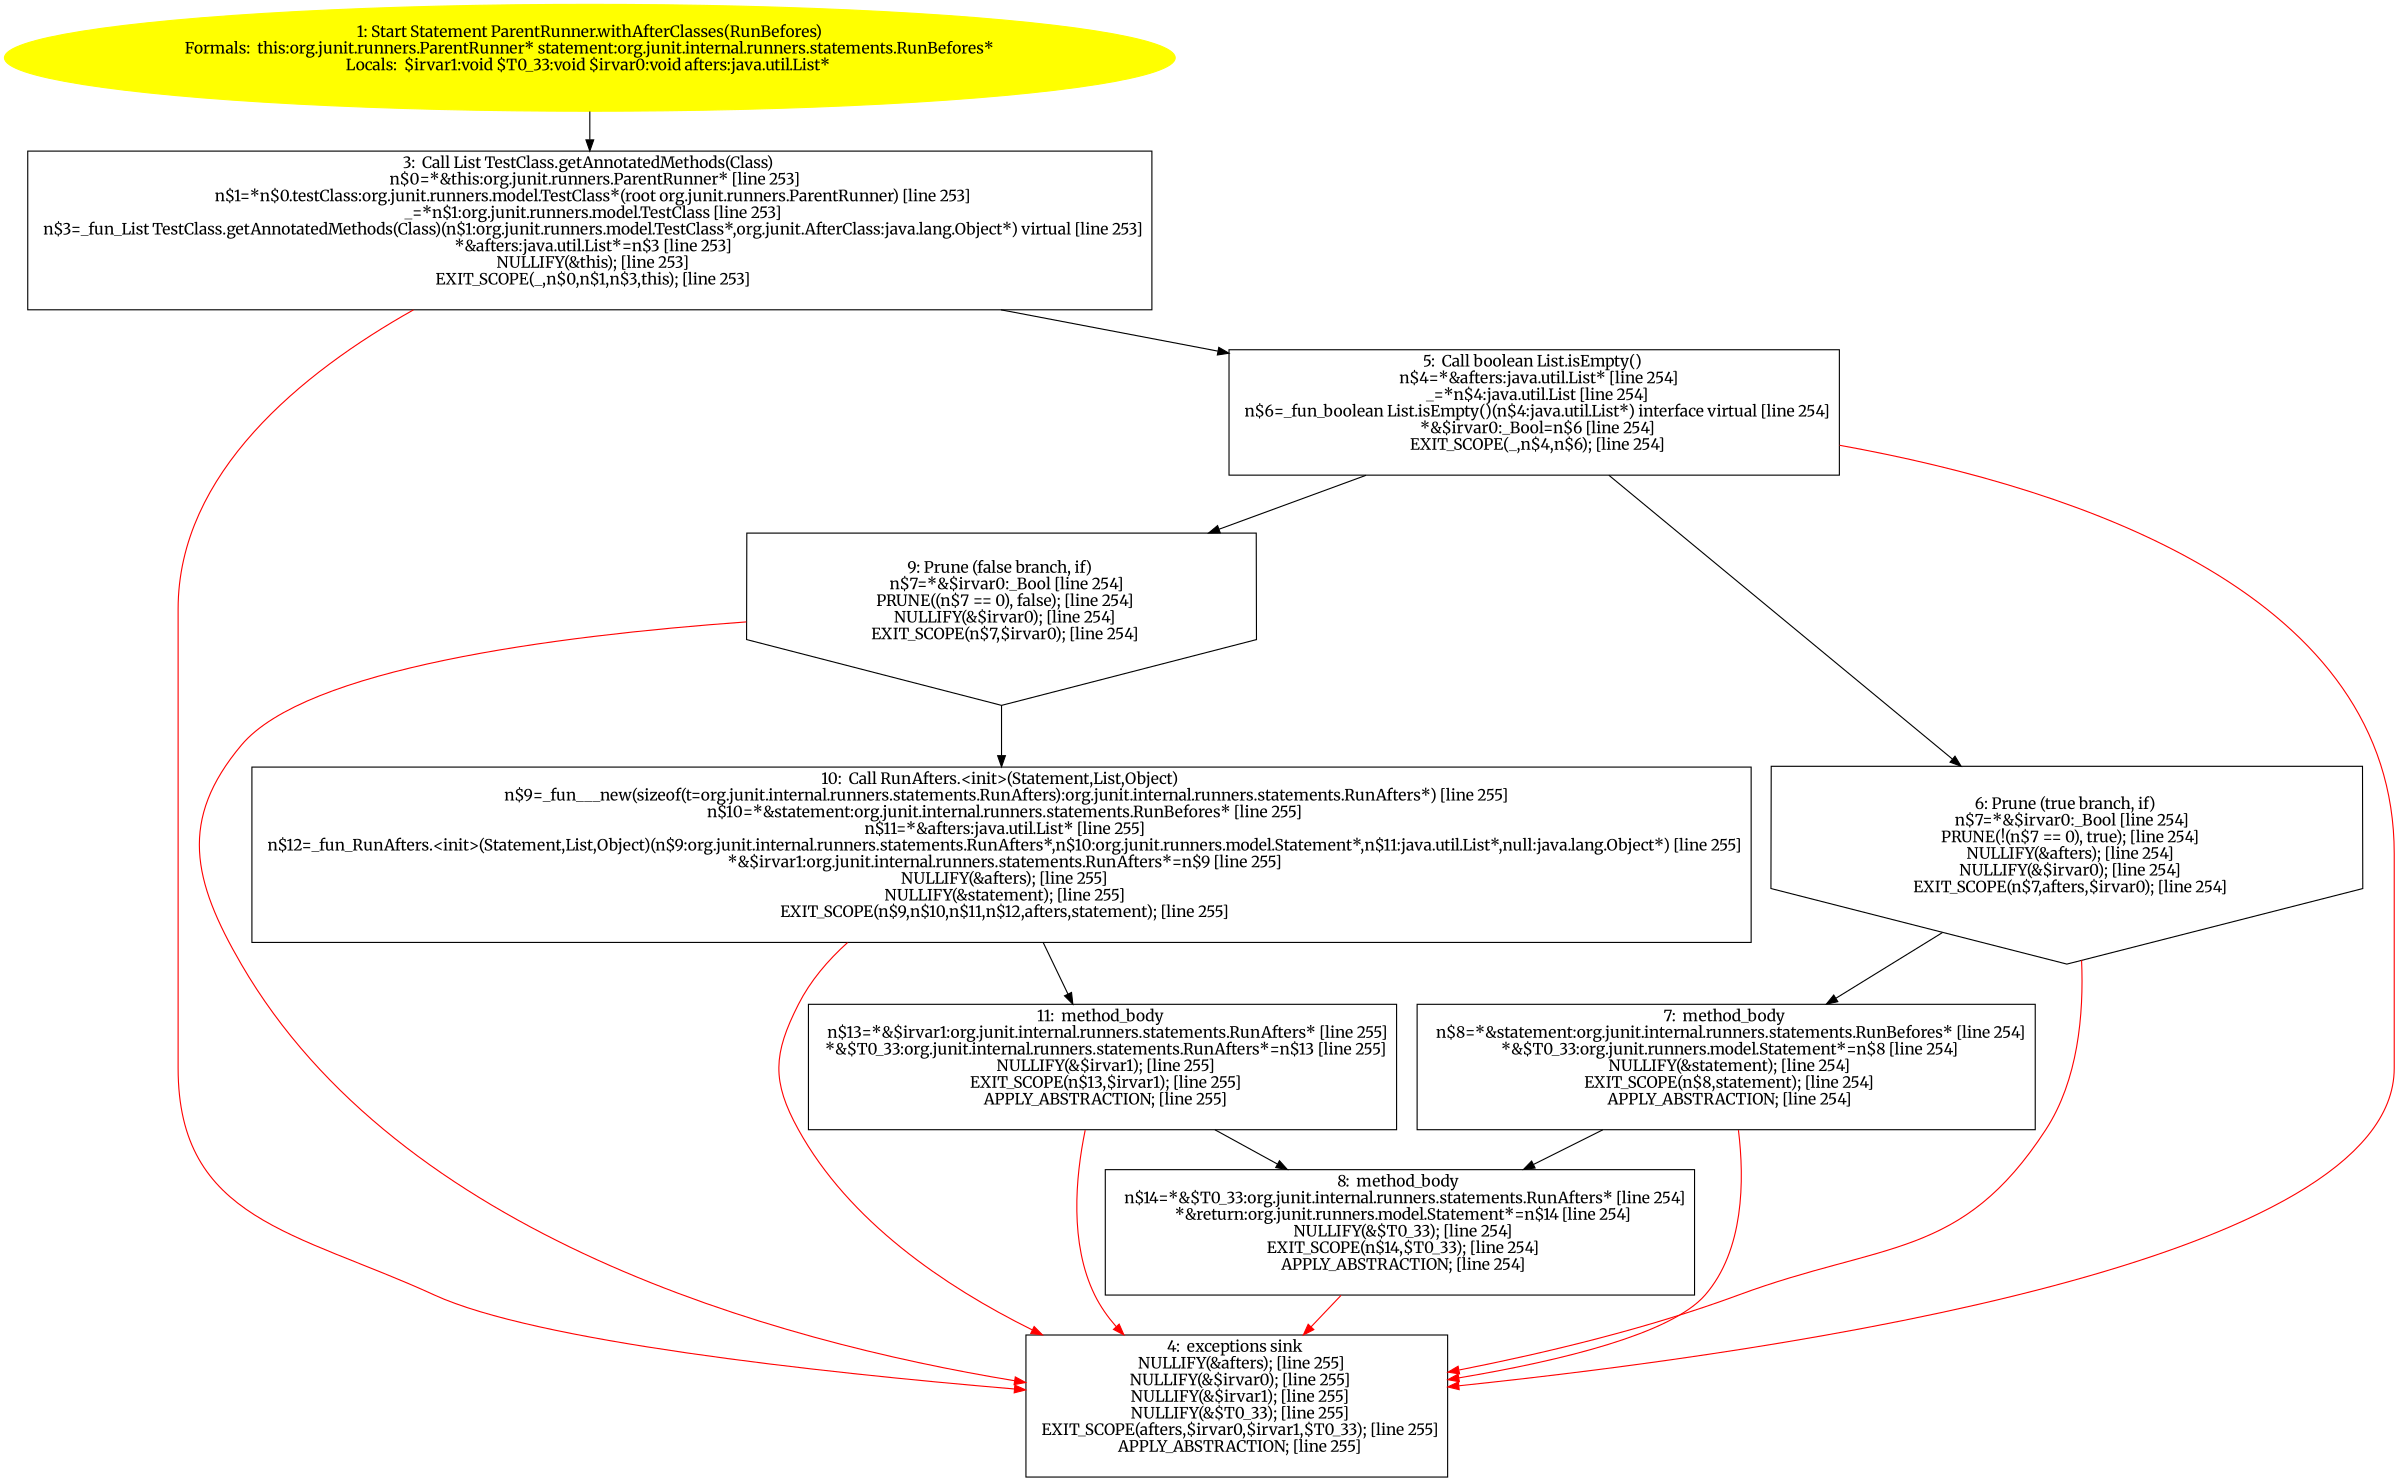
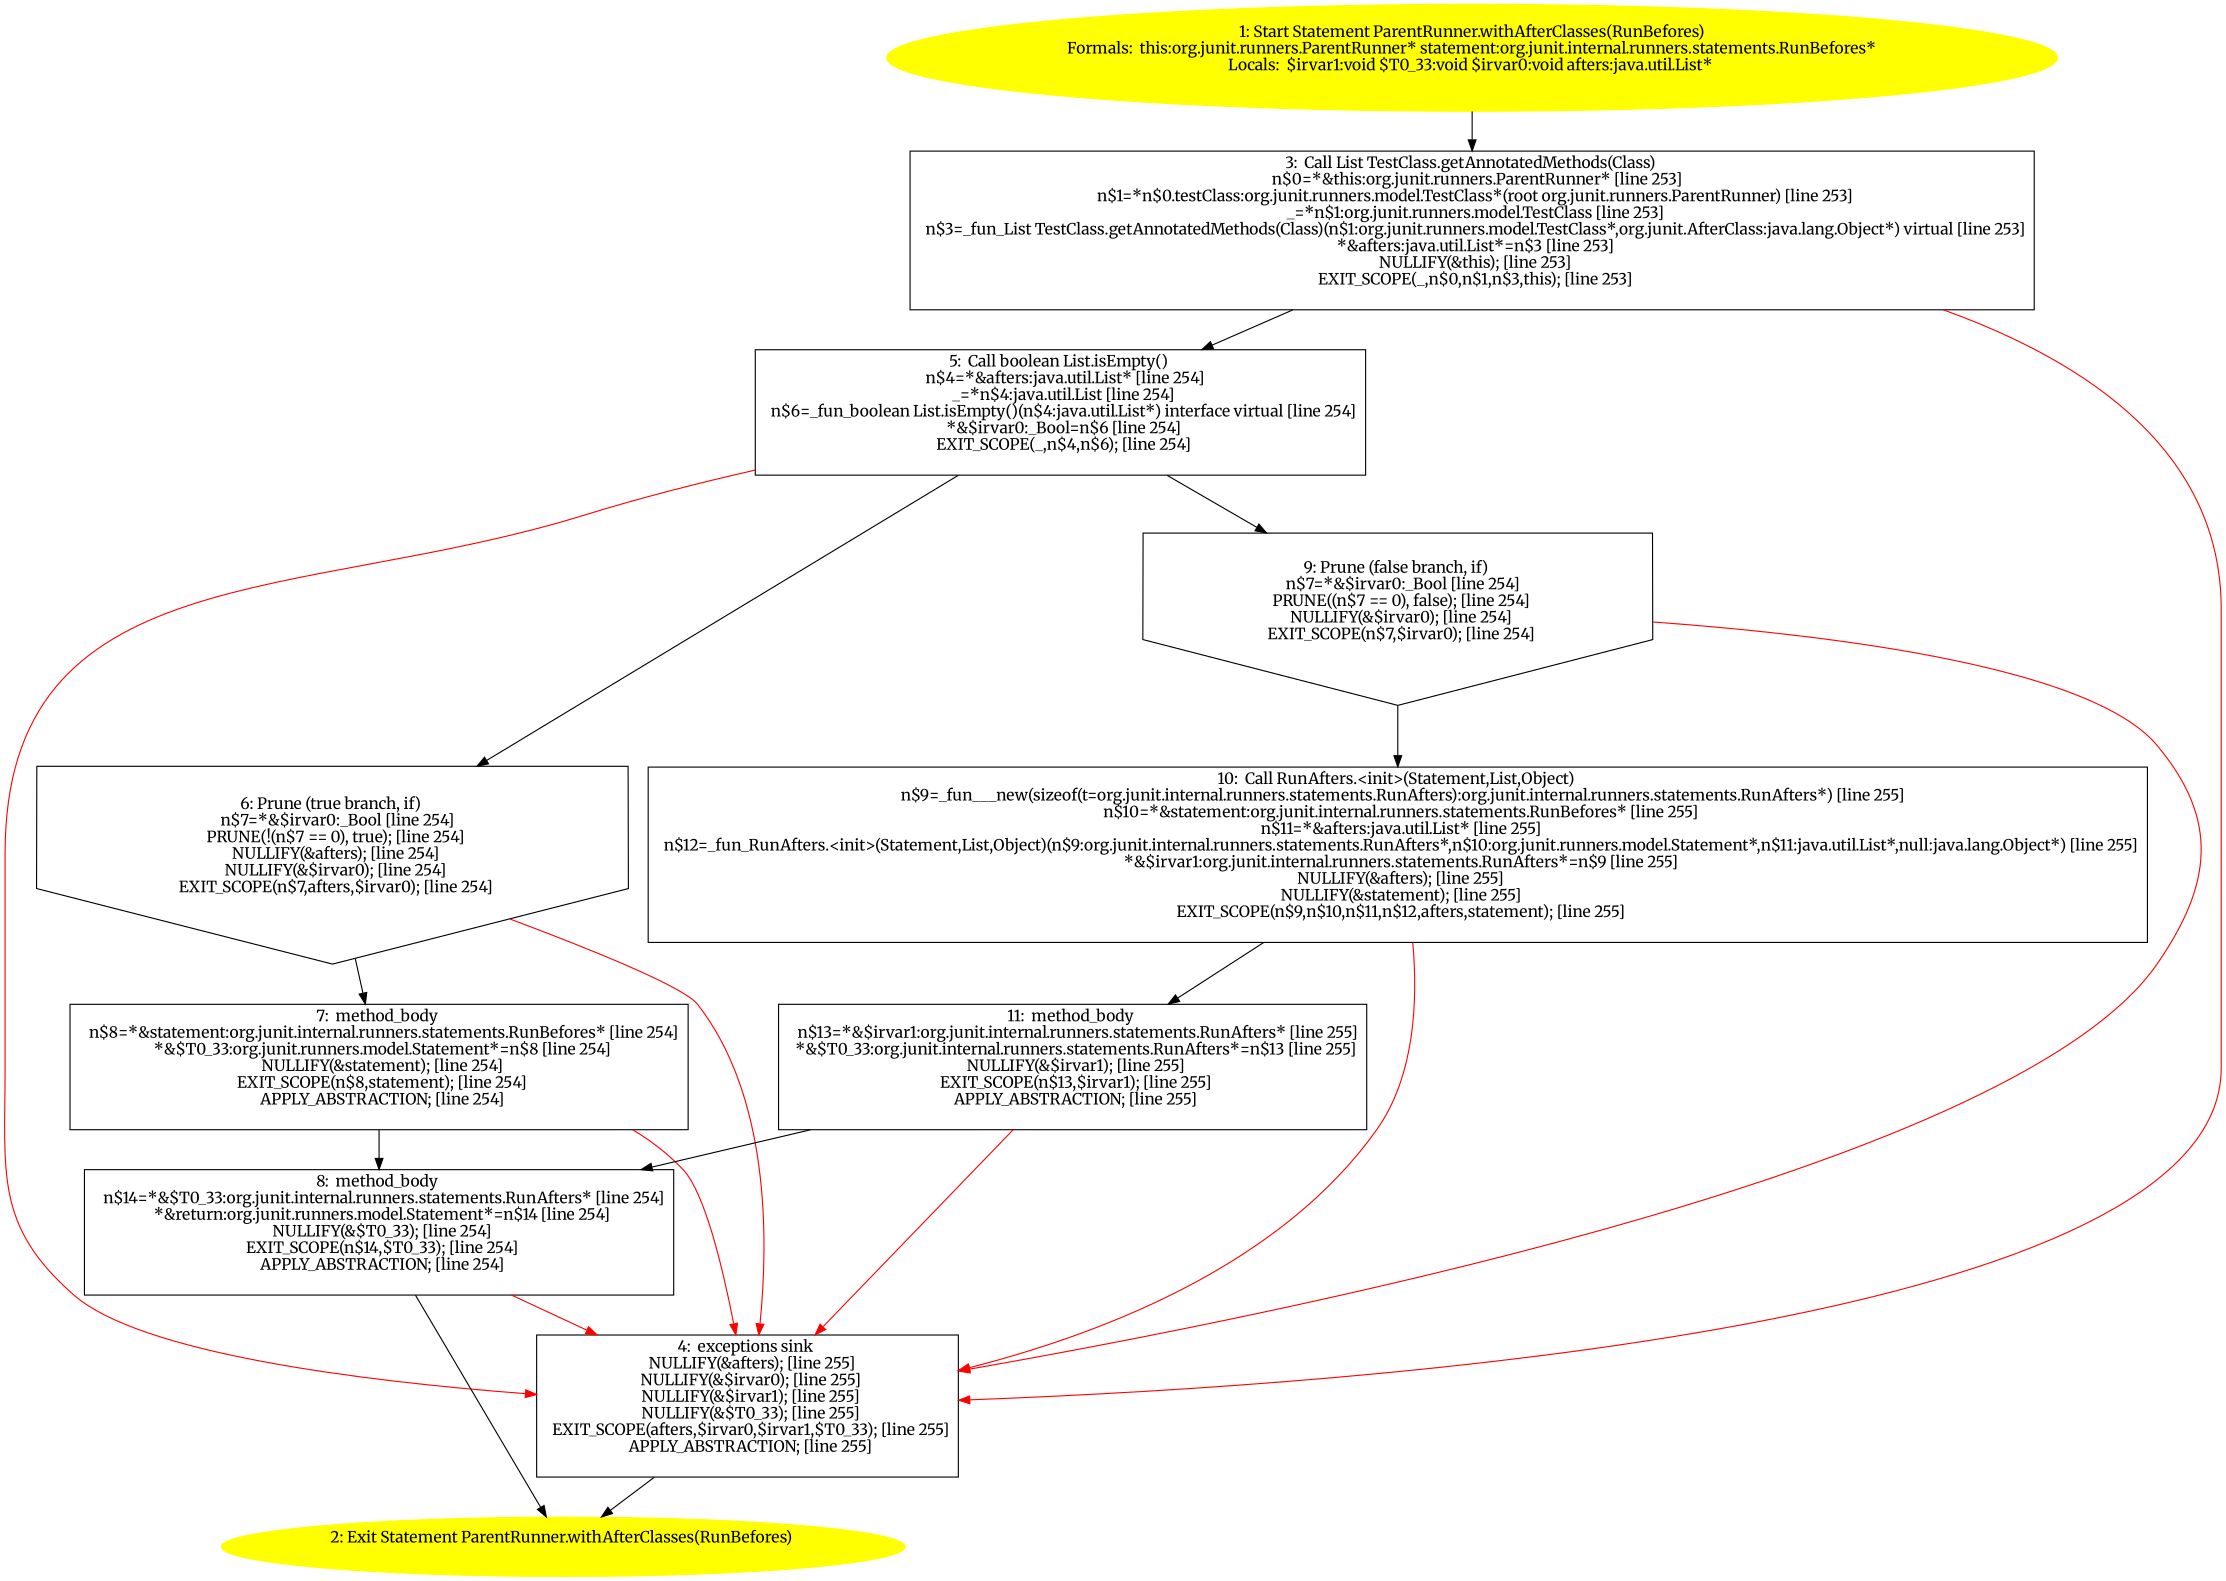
node "2: Exit Statement ParentRunner.withAfterClasses(RunBefores)": added
